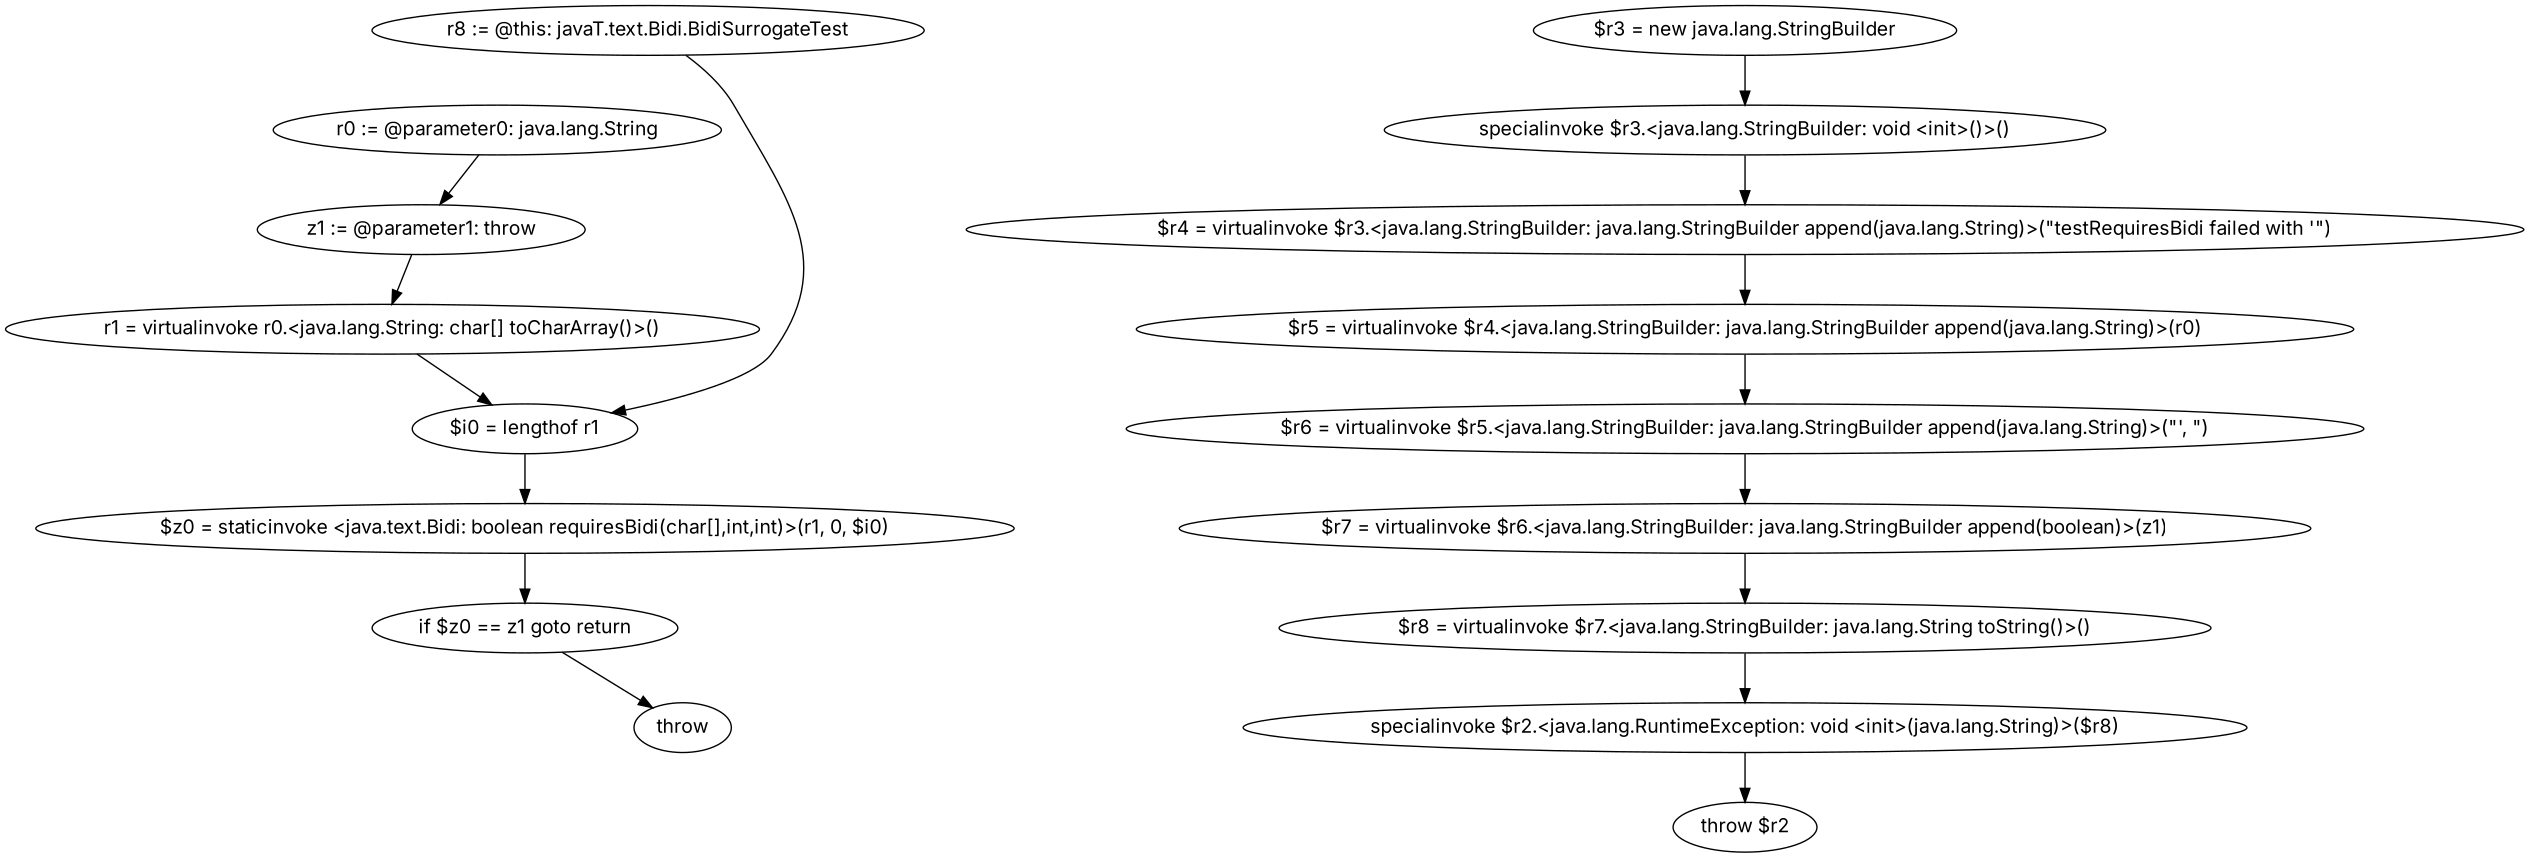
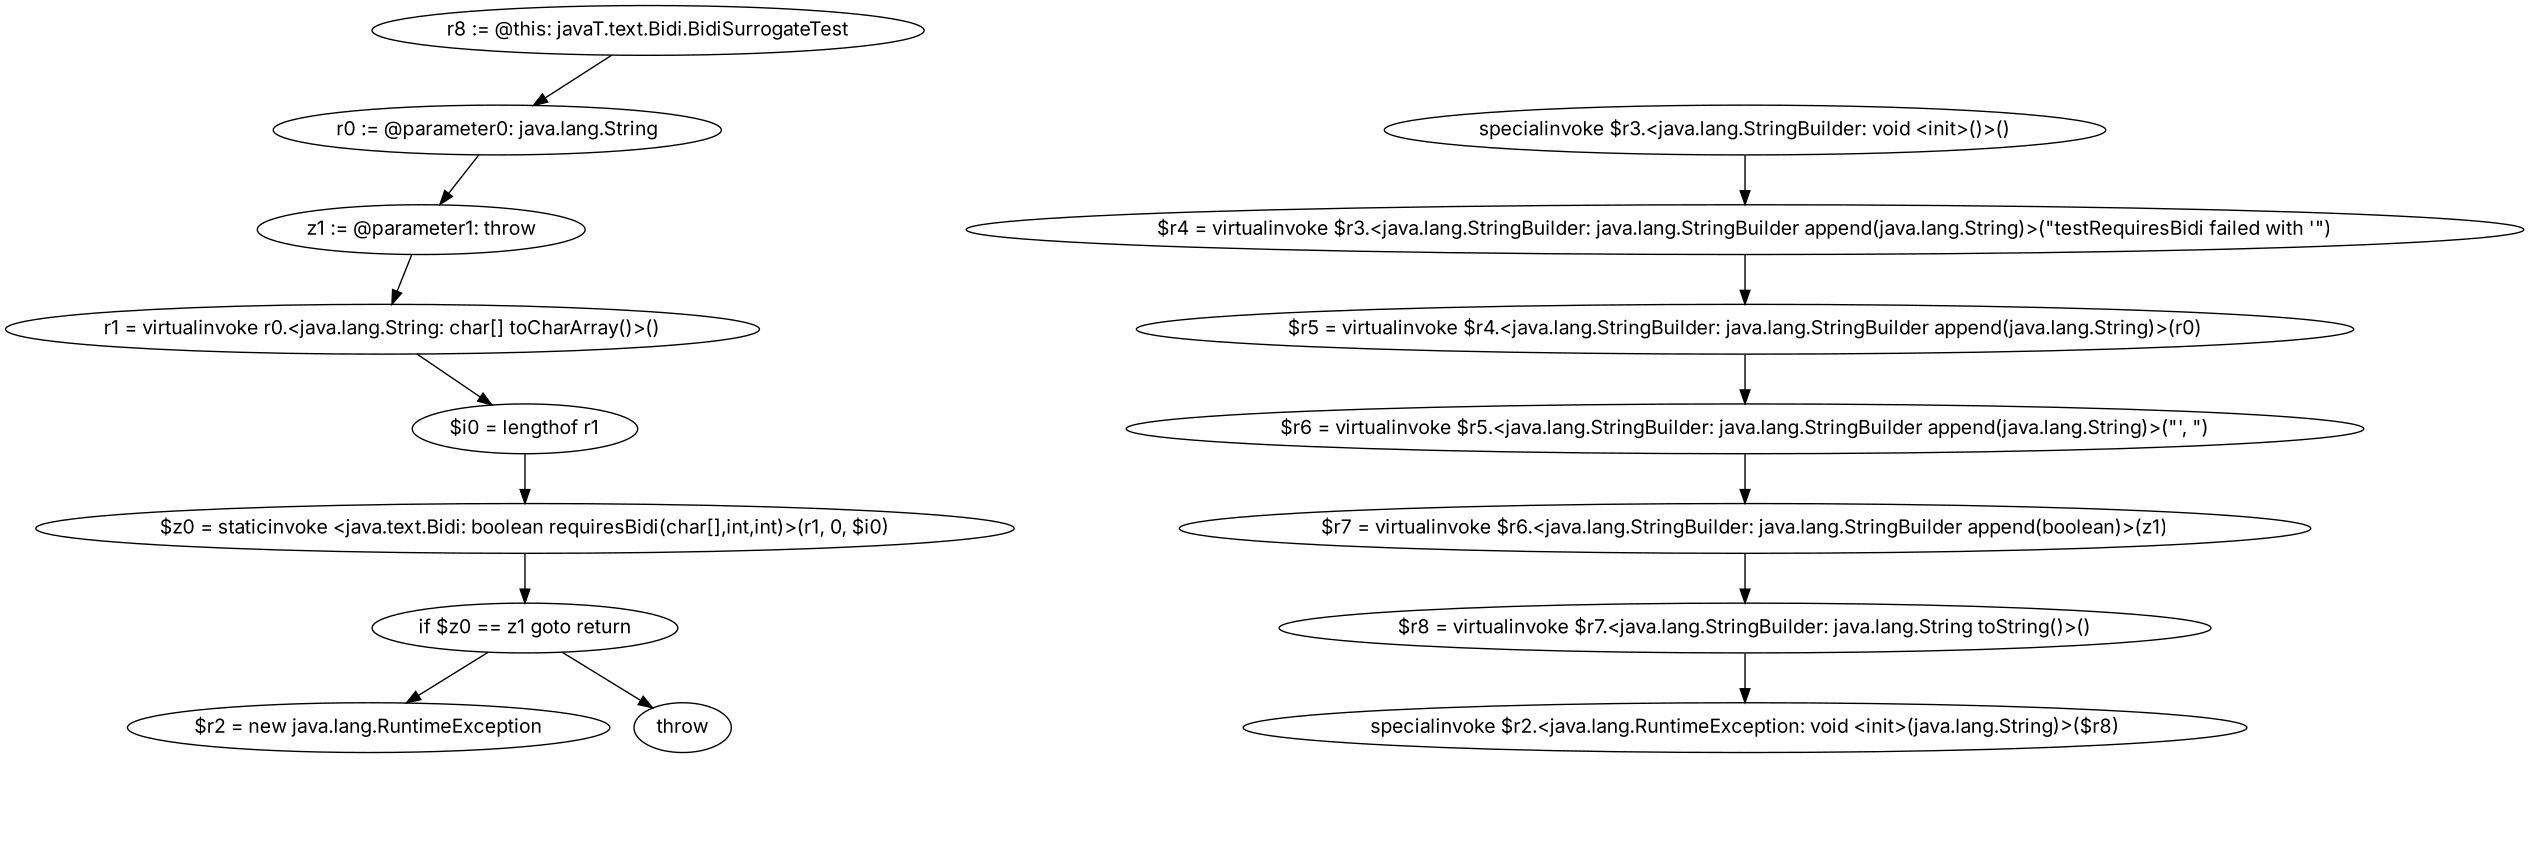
node "$r3 = new java.lang.StringBuilder": removed
edge "r8 := @this: javaT.text.Bidi.BidiSurrogateTest" -> "$i0 = lengthof r1": now "r8 := @this: javaT.text.Bidi.BidiSurrogateTest" -> "r0 := @parameter0: java.lang.String"
node "$r2 = new java.lang.RuntimeException": added
node "throw $r2": removed
